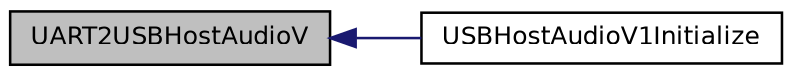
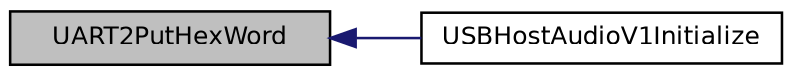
node "UART2USBHostAudioV": label "UART2USBHostAudioV" -> "UART2PutHexWord"
